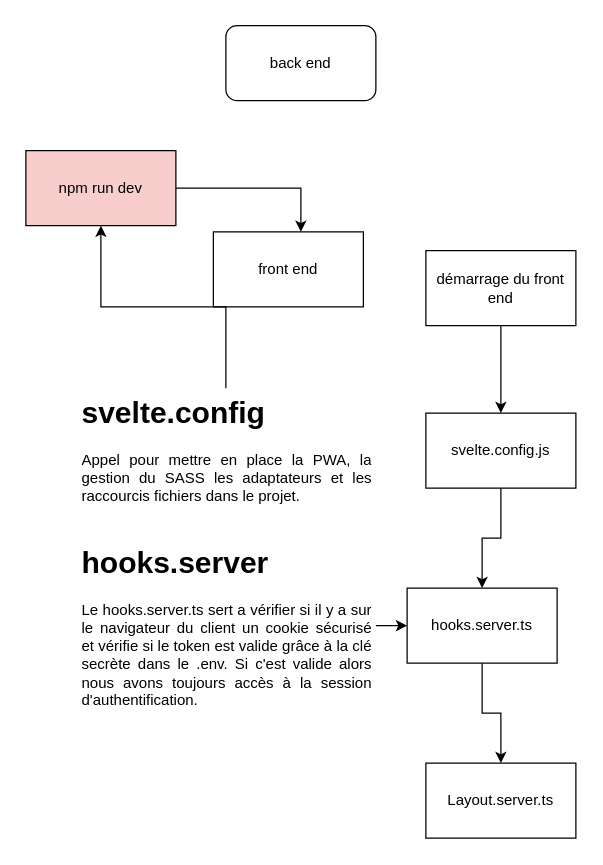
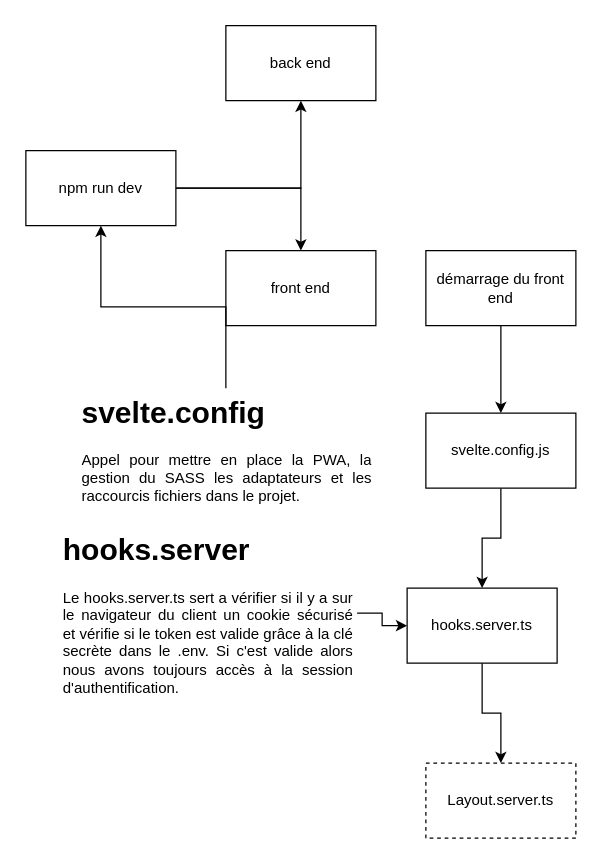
node "back end": shape rounded rectangle -> rectangle
edge "npm run dev" -> "back end": added
node "npm run dev": fillcolor #f8cecc -> #ffffff
node "front end": moved (288, 269) -> (301, 288)
node "hooks.serverLe hooks.server.ts sert a vérifier si il y a sur le navigateur du client un cookie sécurisé et vérifie si le token est valide grâce à la clé secrète dans le .env. Si c'est valide alors nous avons toujours accès à la session d'authentification.": moved (226, 626) -> (207, 613)
node "Layout.server.ts": style solid -> dashed
